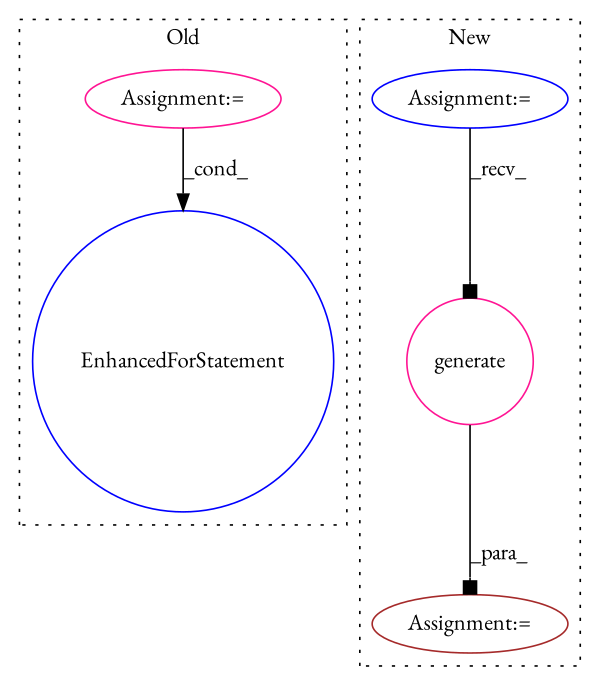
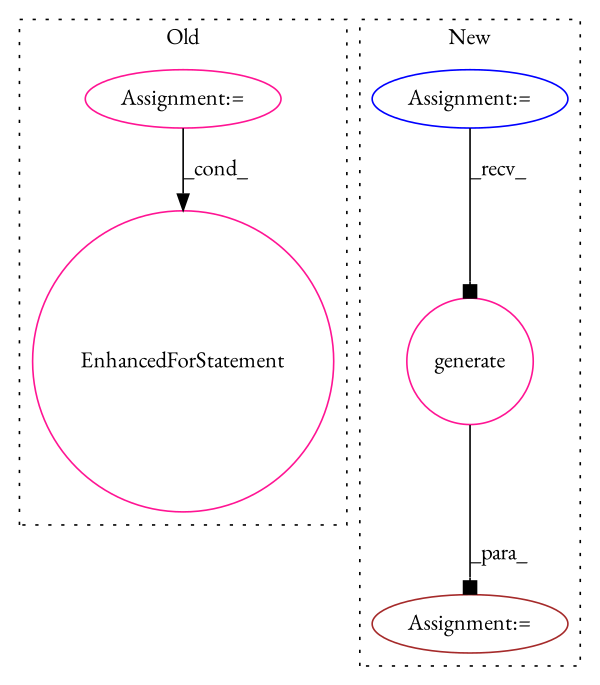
node "EnhancedForStatement": color blue -> deeppink
